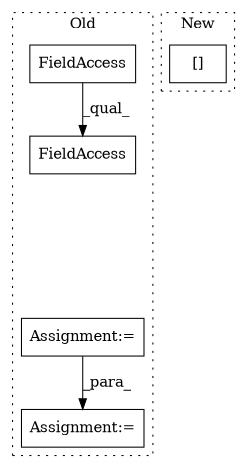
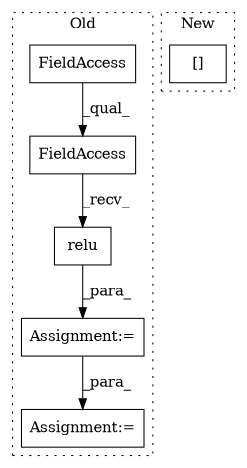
node "relu": added
